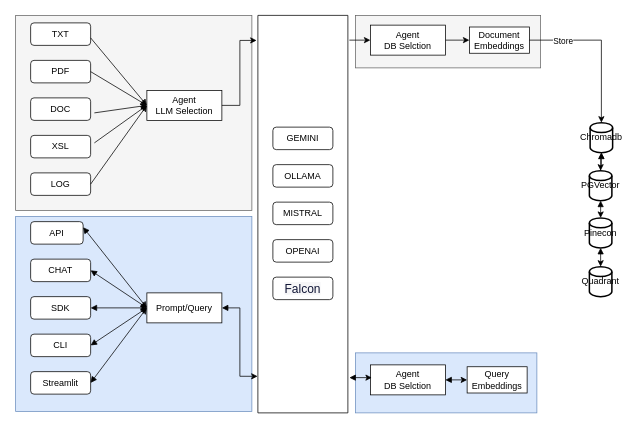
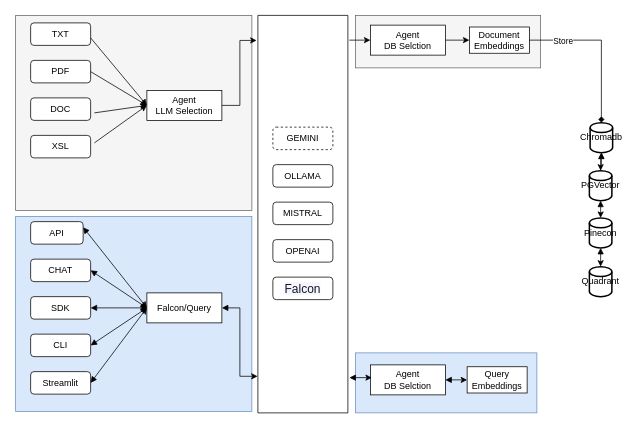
edge "Document Embeddings" -> "Chromadb": arrowhead classic -> diamond
node "GEMINI": style solid -> dashed
edge "LOG" -> "Agent LLM Selection": removed
node "LOG": removed
node "Prompt/Query": label "Prompt/Query" -> "Falcon/Query"
